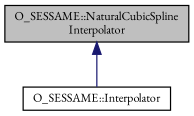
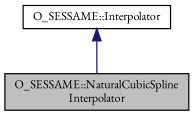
edge "O_SESSAME::Interpolator" -> "O_SESSAME::NaturalCubicSpline Interpolator": reversed
